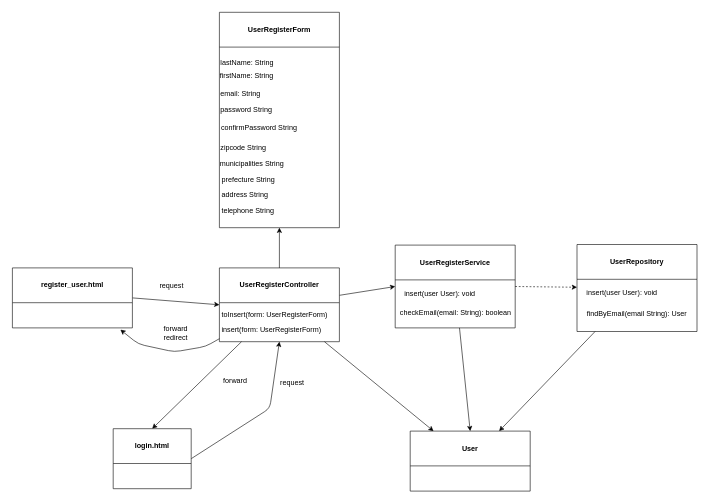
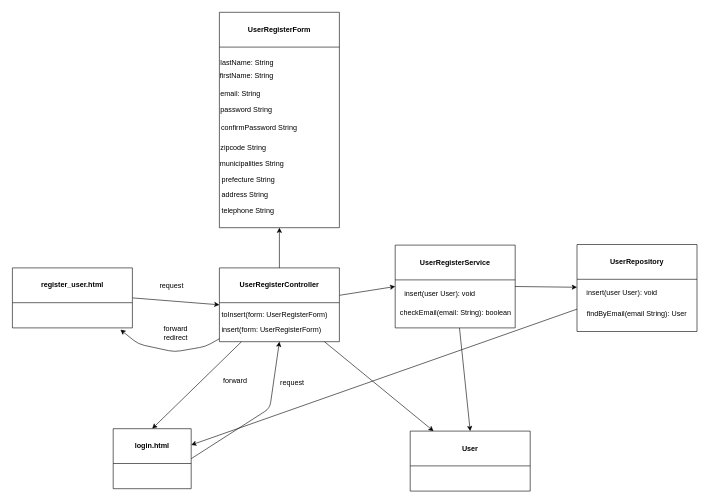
edge "UserRegisterService" -> "UserRepository": style dashed -> solid
edge "UserRepository" -> "User": now "UserRepository" -> "login.html"
